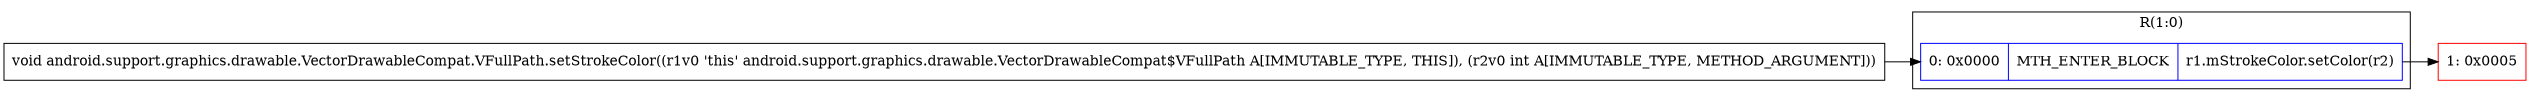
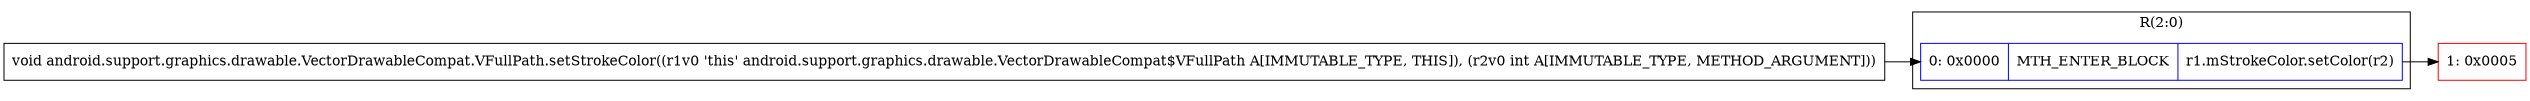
cluster "R(1:0)": label "R(1:0)" -> "R(2:0)"
